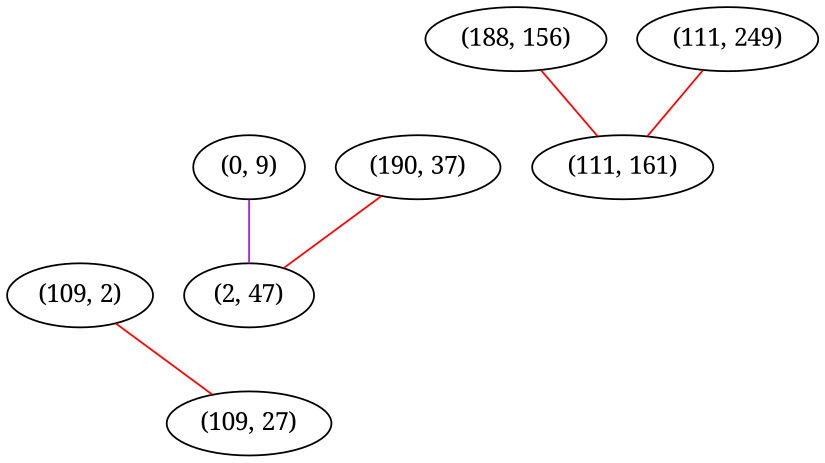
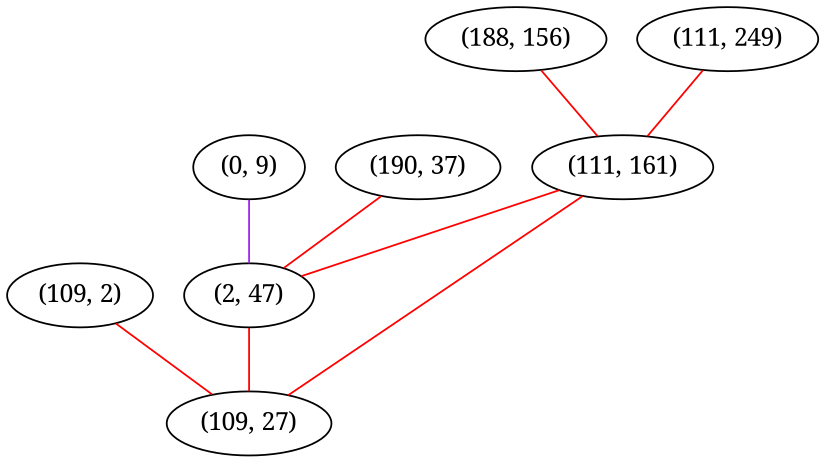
edge "(111, 161)" -- "(2, 47)": added
edge "(111, 161)" -- "(109, 27)": added
edge "(2, 47)" -- "(109, 27)": added
